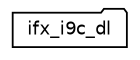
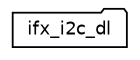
node "ifx_i9c_dl": label "ifx_i9c_dl" -> "ifx_i2c_dl"
